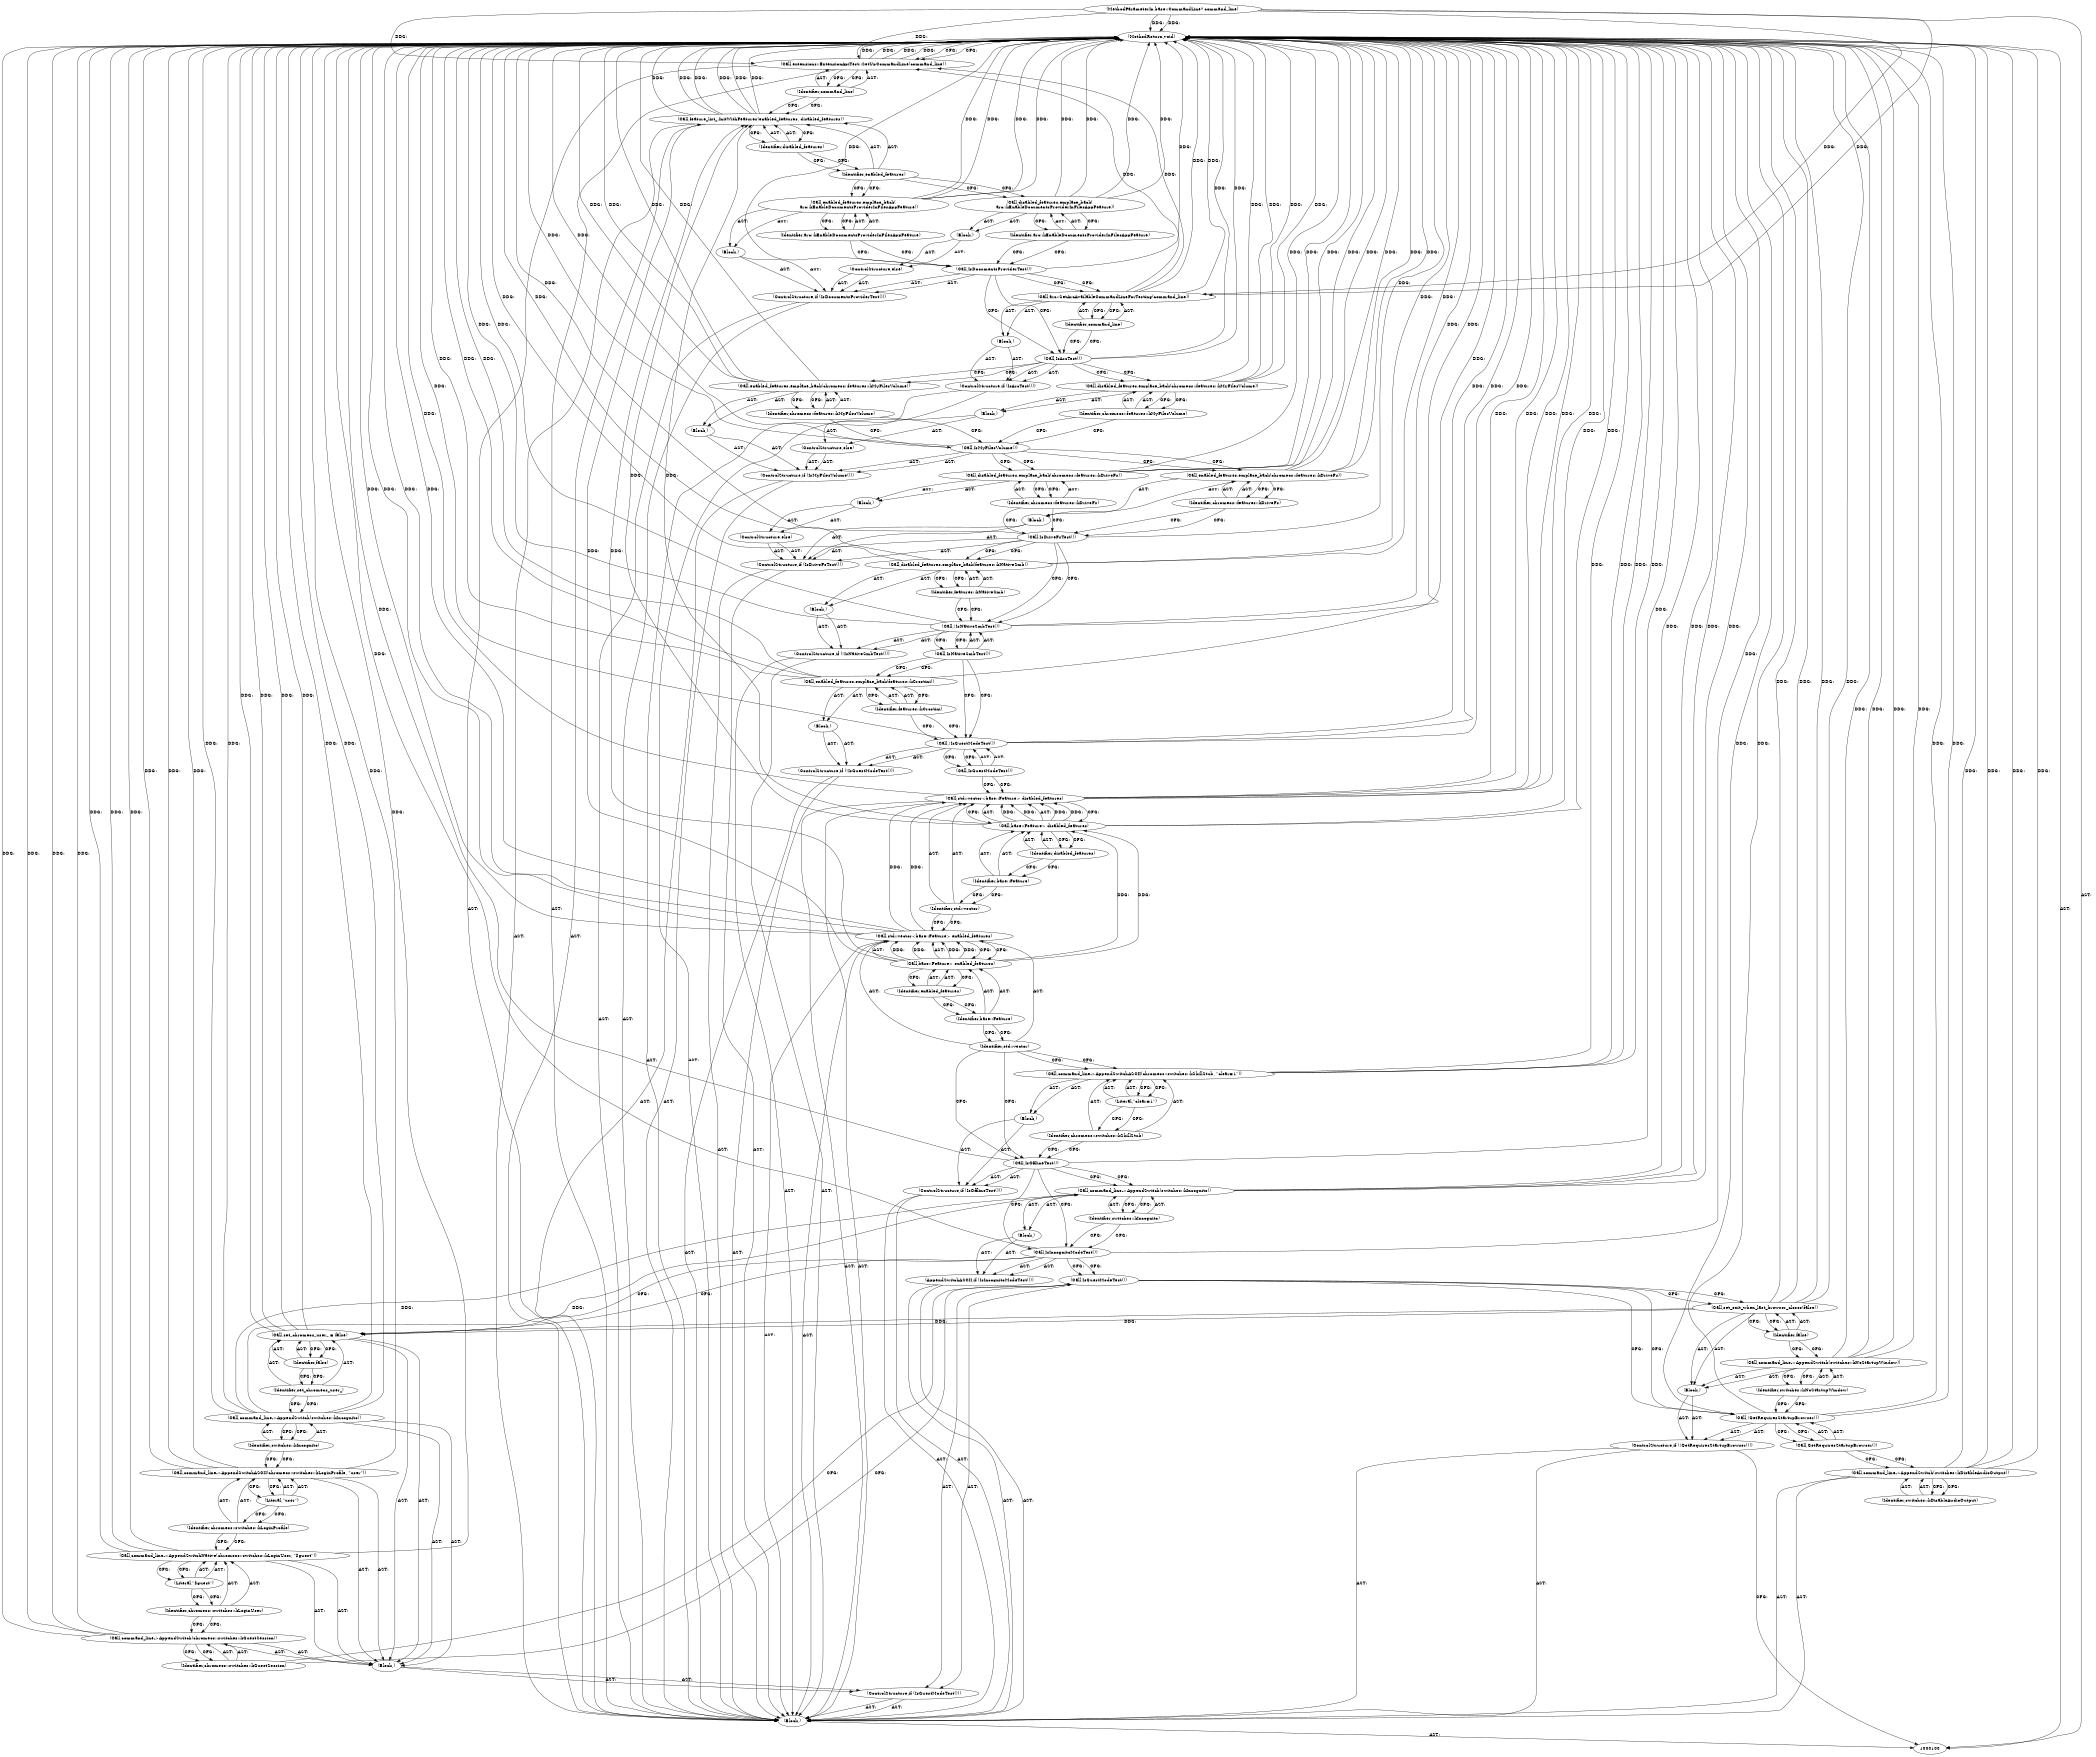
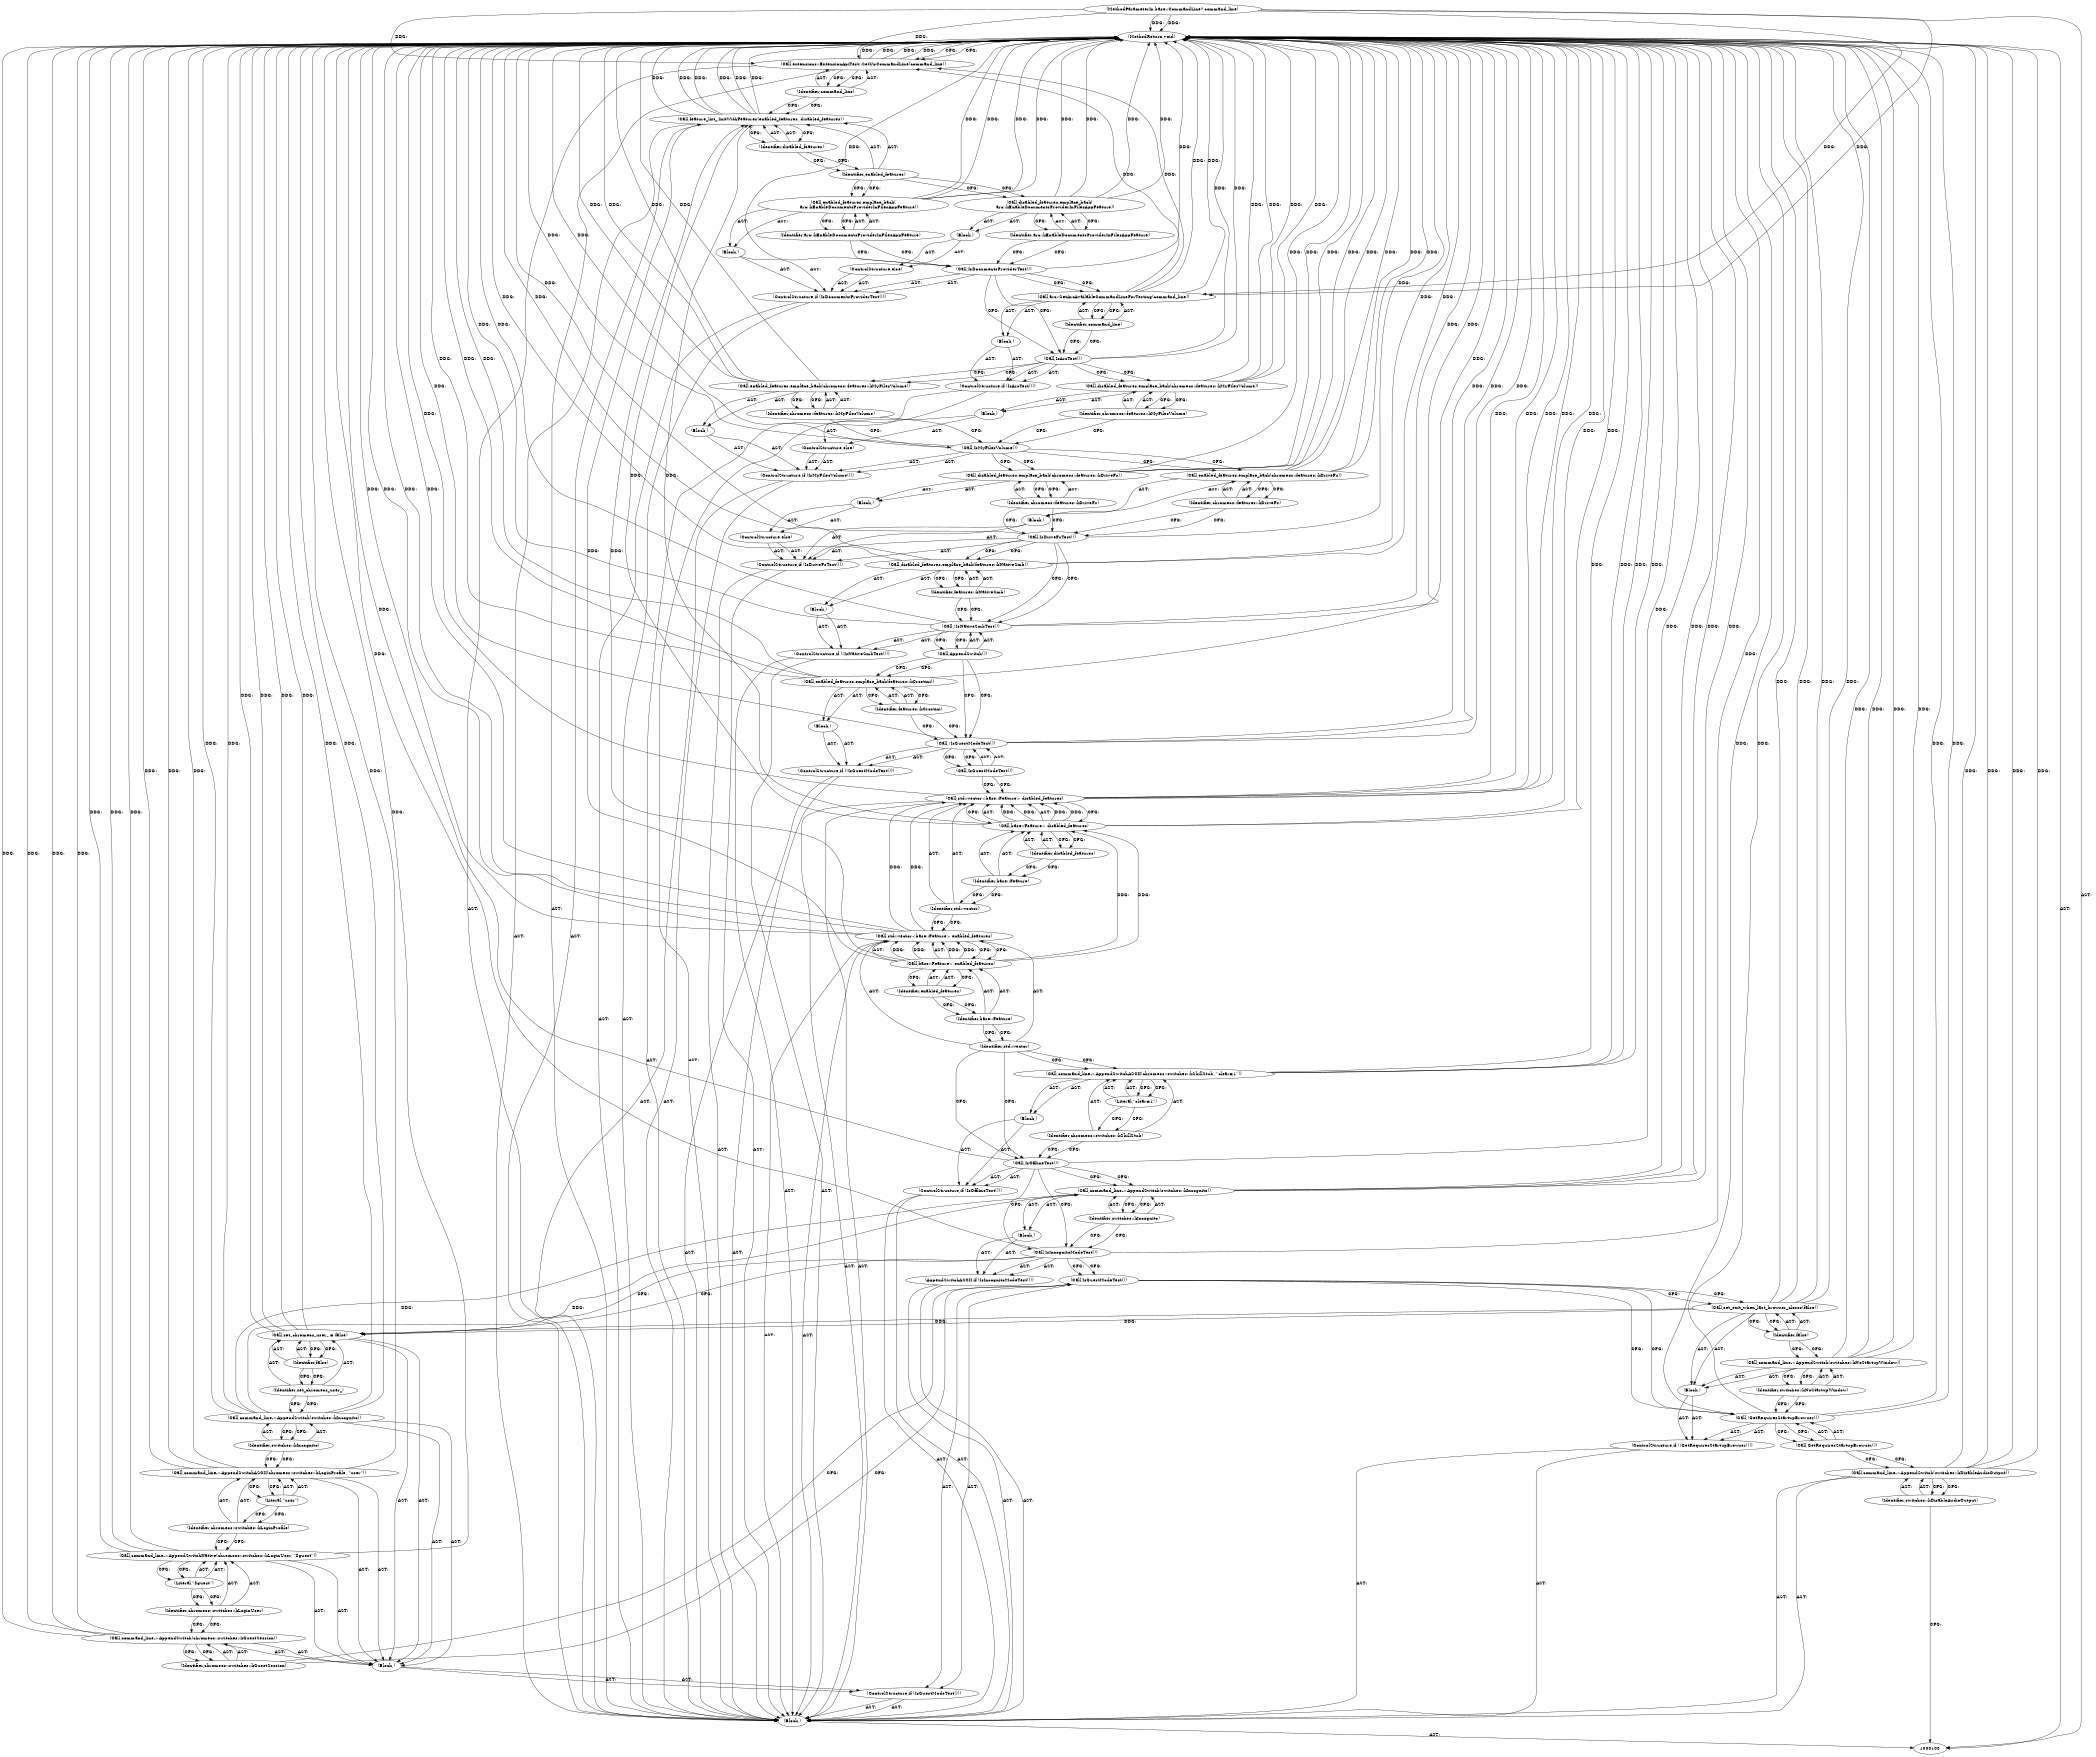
node "(Call,IsNativeSmbTest())": label "(Call,IsNativeSmbTest())" -> "(Call,AppendSwitch())"
edge "(ControlStructure,if (!GetRequiresStartupBrowser()))" -> "1000100": now "(Identifier,switches::kDisableAudioOutput)" -> "1000100"
